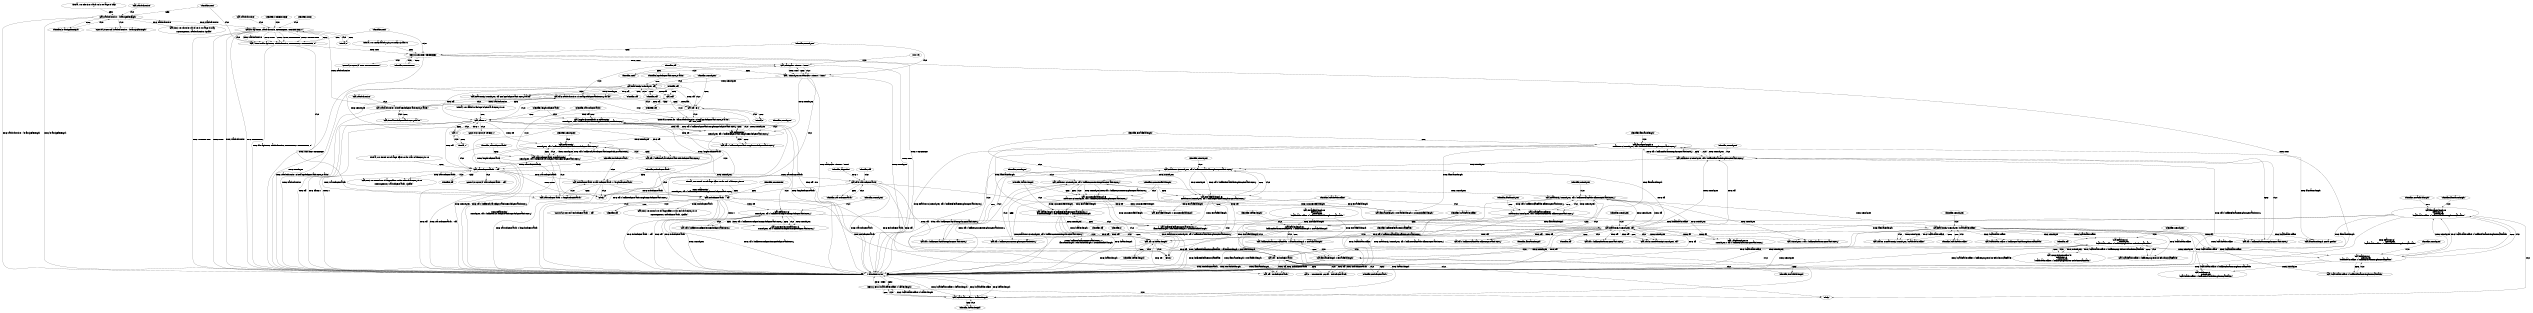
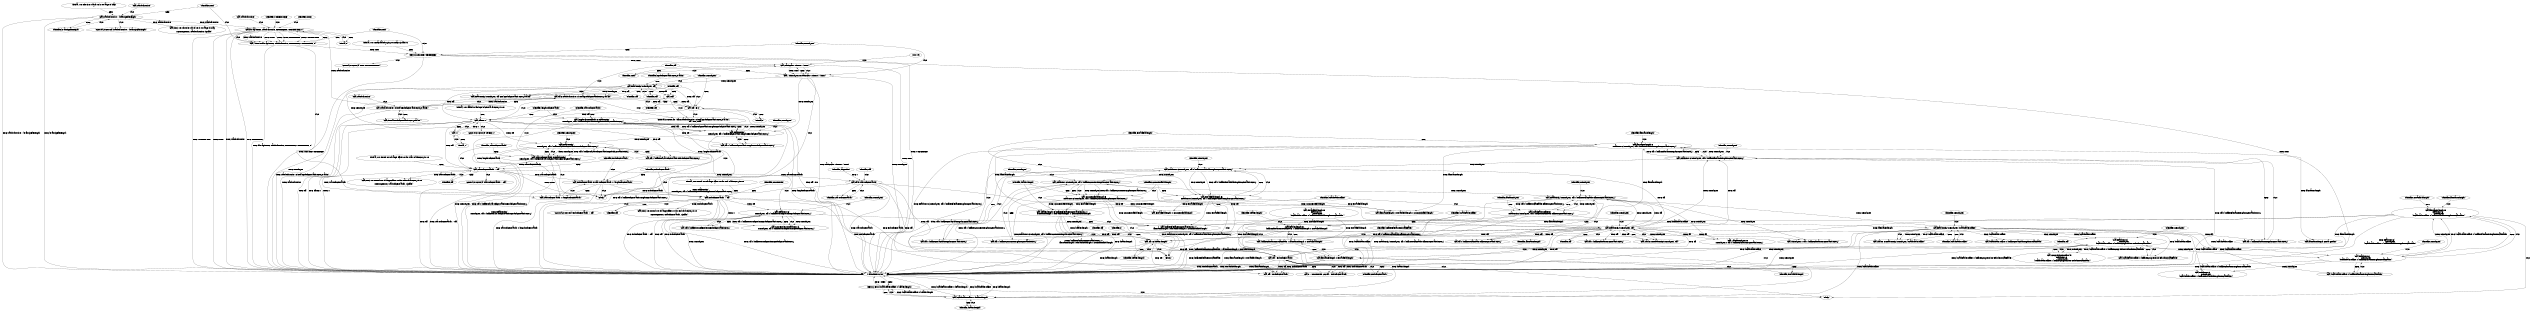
node "(Identifier,MAP_FAILED)": removed
edge "(Call,--off)" -> "(Call,off >= 0)": label "DDG: file" -> "DDG: off"
edge "(Call,ReadUInt32(mem_bytes, local_header_offset))" -> "(Call,file_name_length == target_len)": now "(Call,ReadUInt32(mem_bytes, local_header_offset))" -> "(Call,local_header_offset + header_length)"
